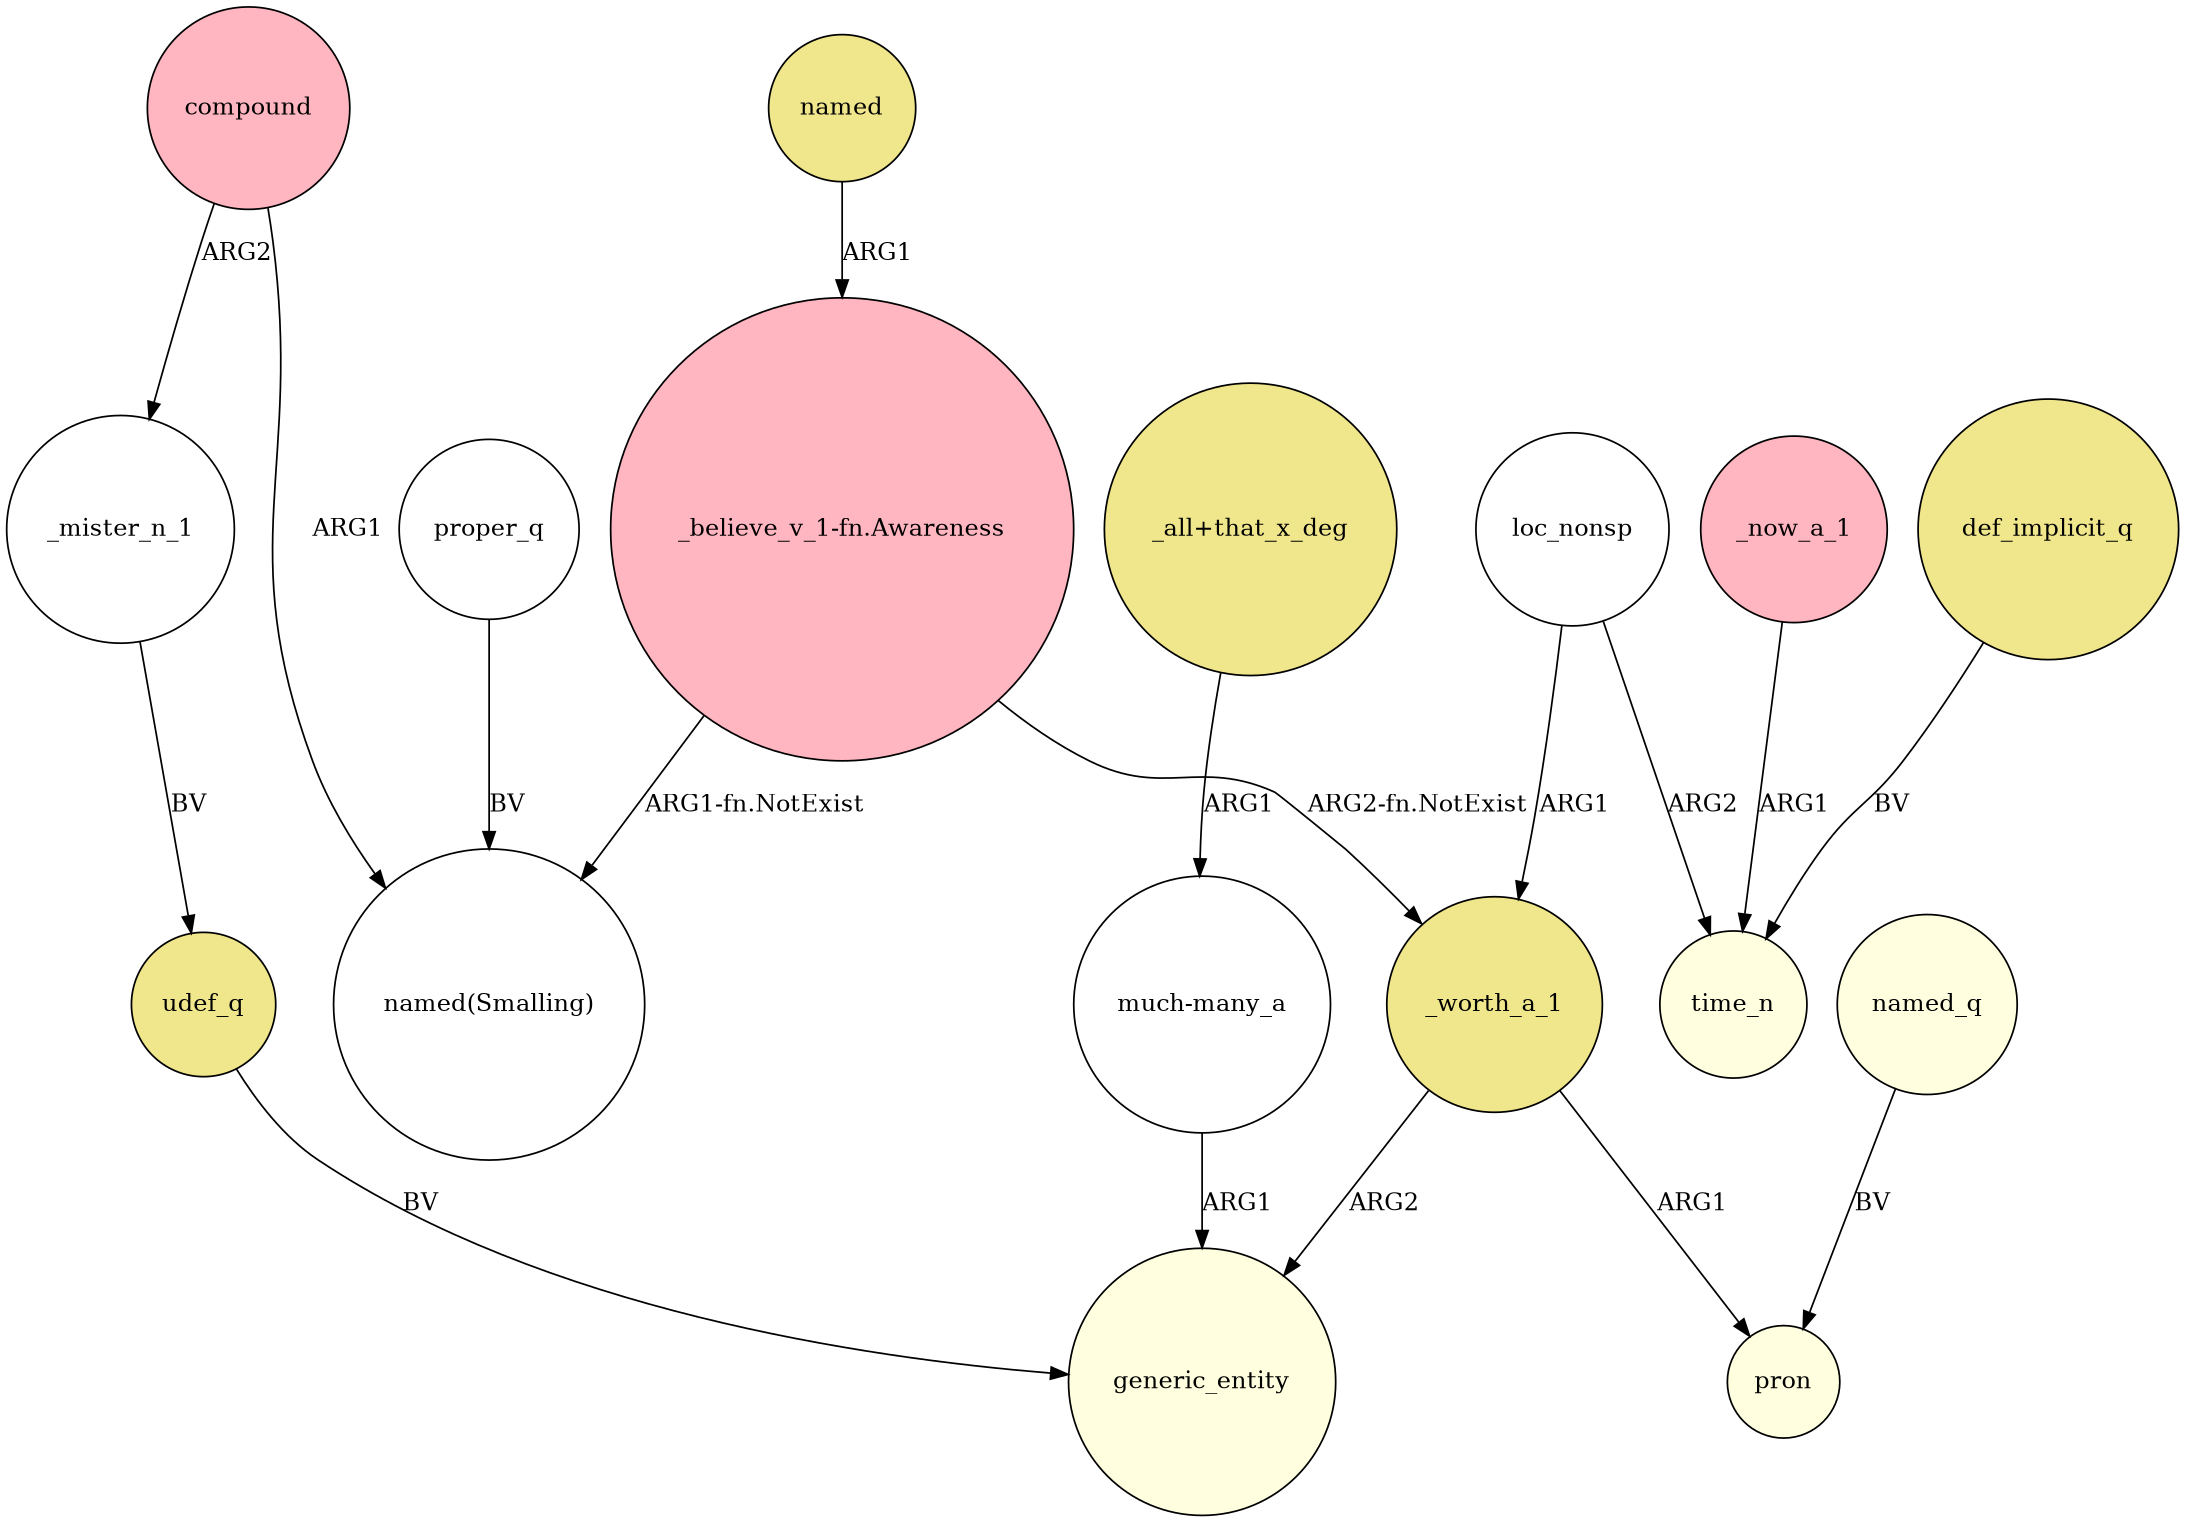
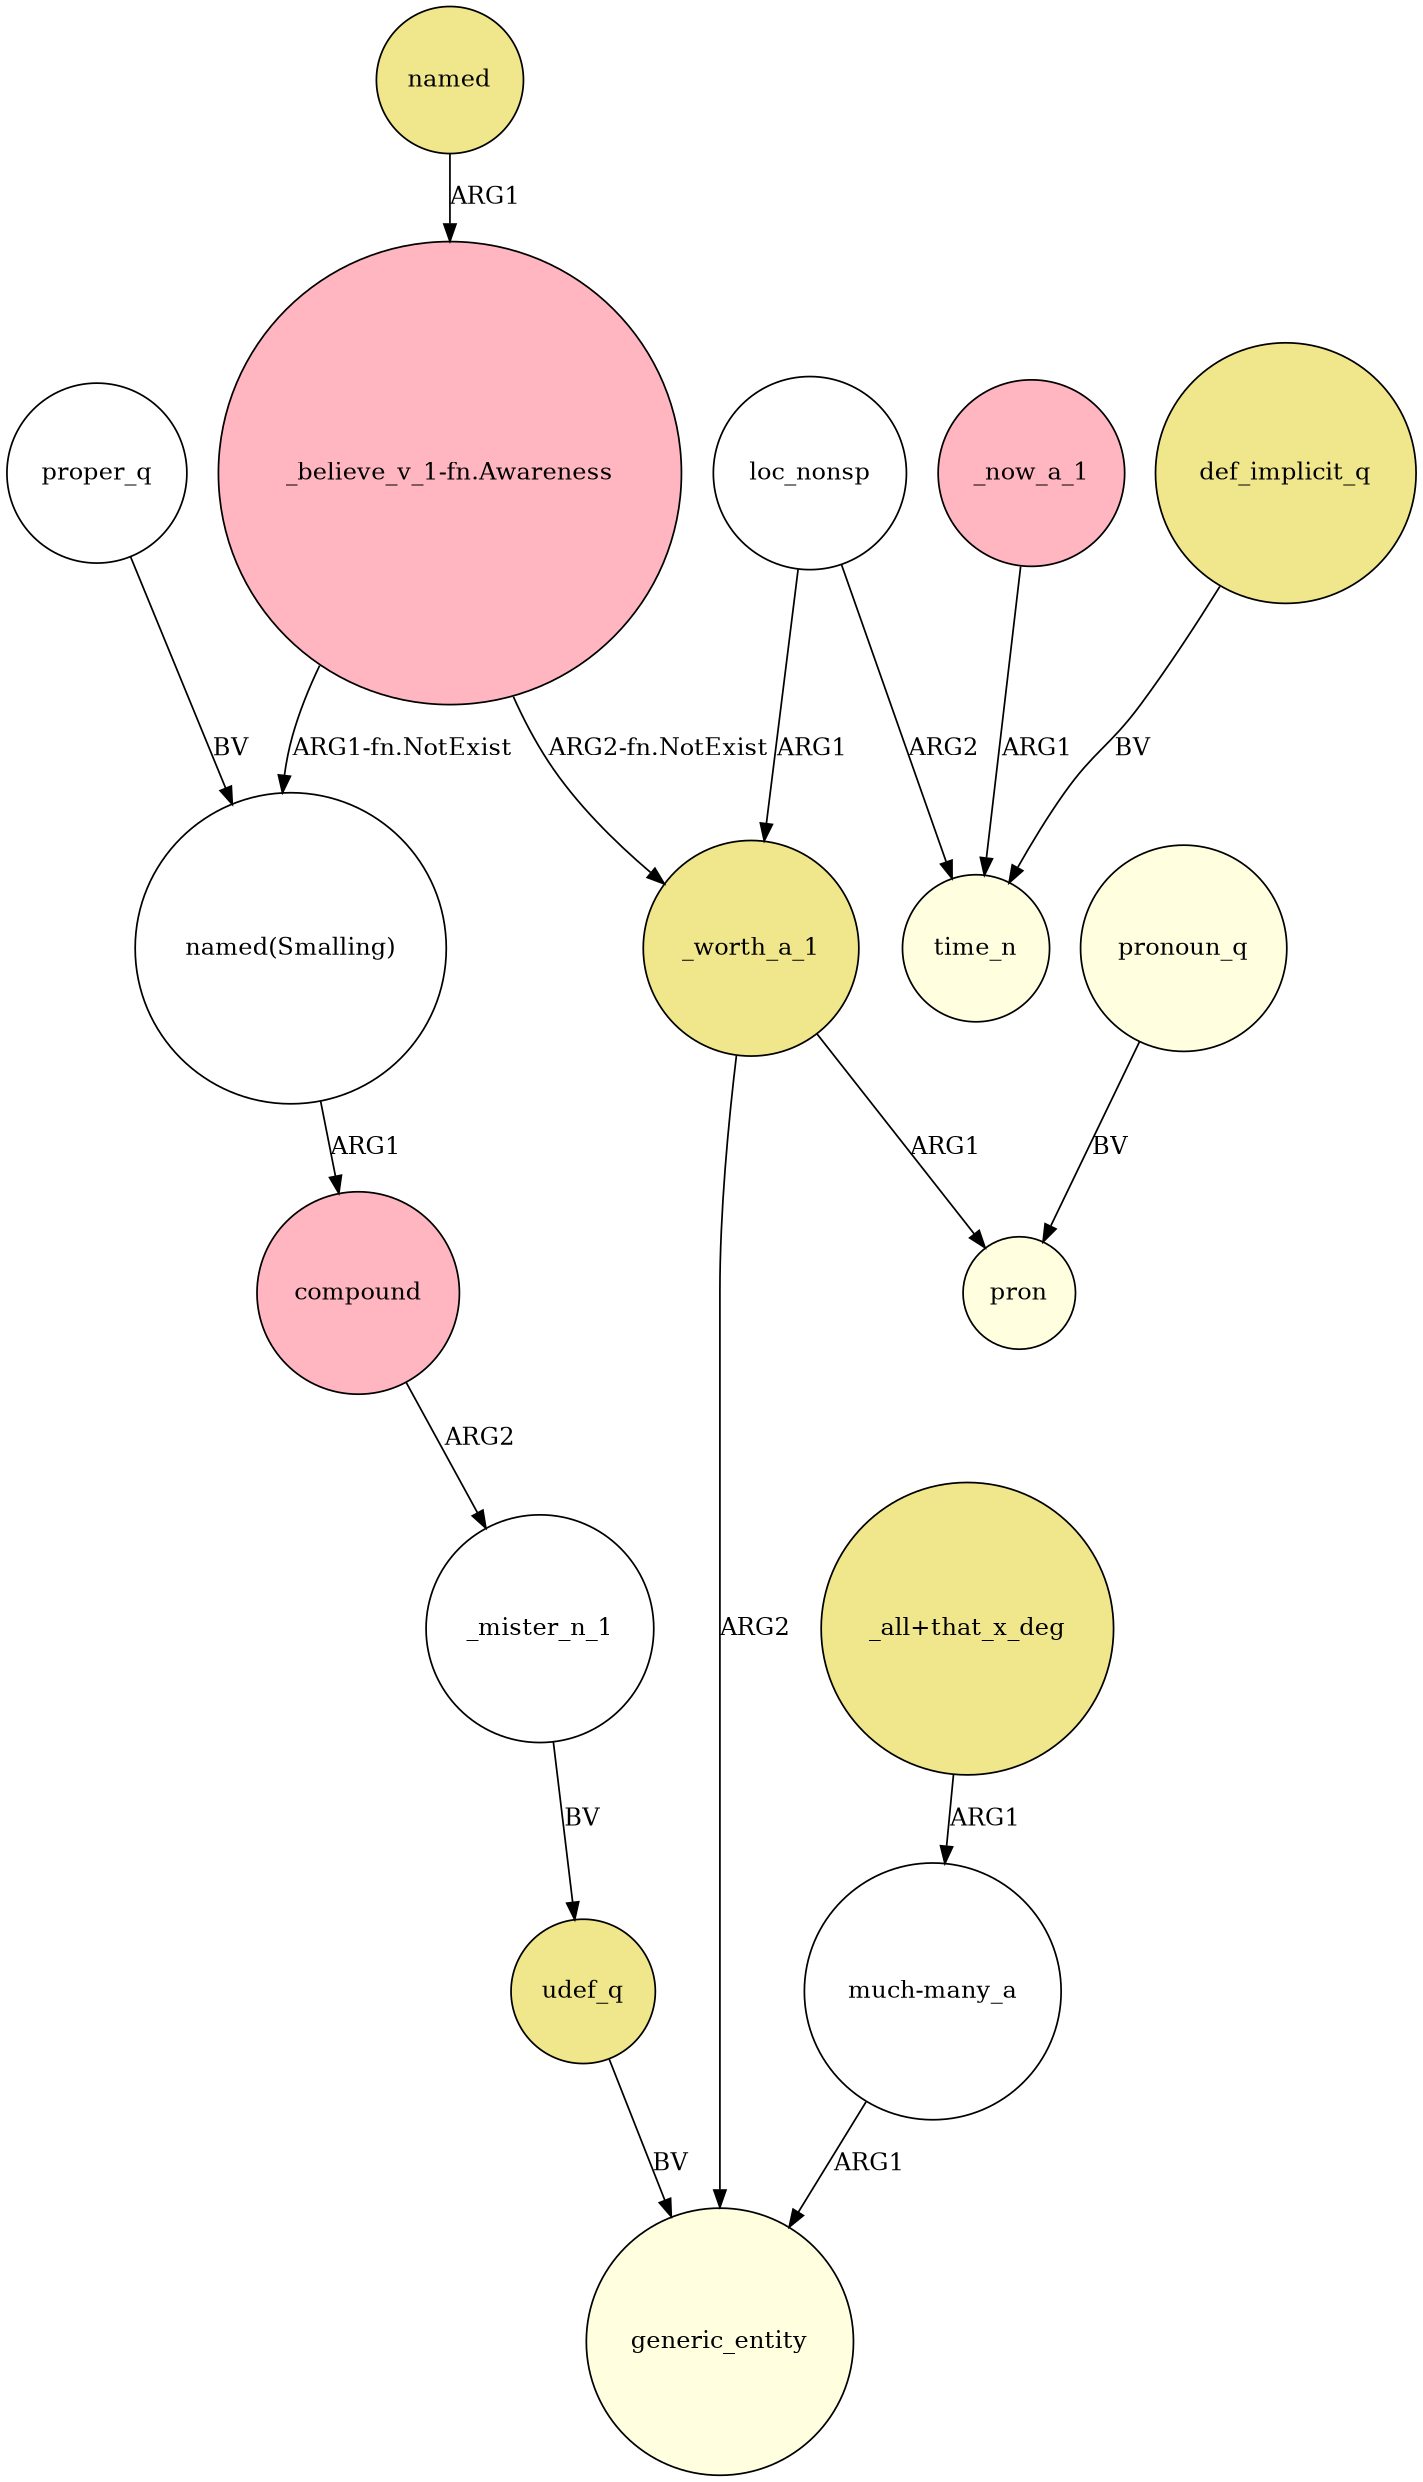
edge "compound" -> "named(Smalling)": reversed
node "named_q": label "named_q" -> "pronoun_q"
